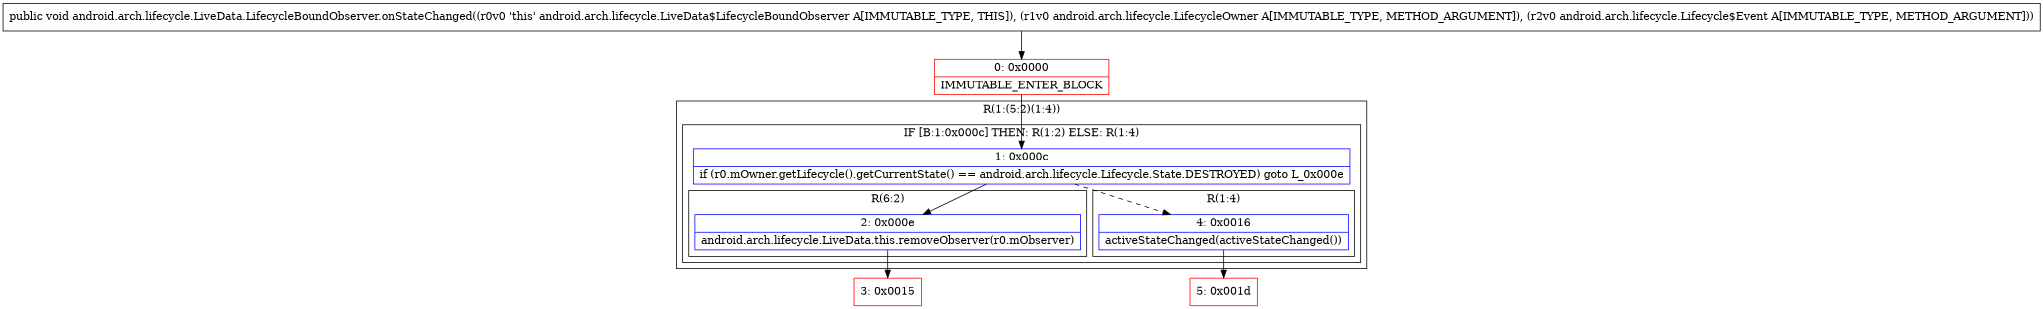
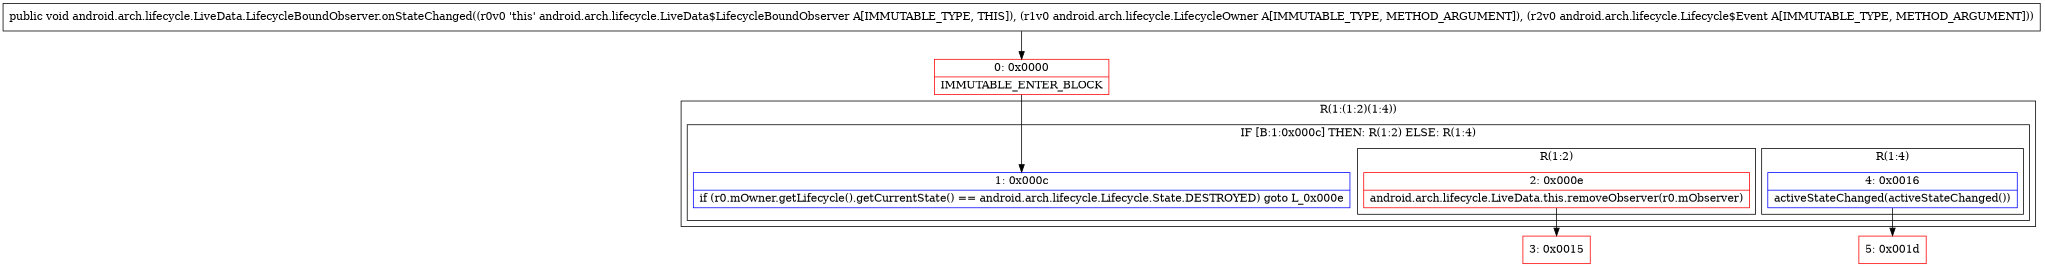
cluster "R(1:(5:2)(1:4))": label "R(1:(5:2)(1:4))" -> "R(1:(1:2)(1:4))"
edge "1: 0x000c" -> "2: 0x000e": removed
edge "1: 0x000c" -> "4: 0x0016": removed
cluster "R(6:2)": label "R(6:2)" -> "R(1:2)"
node "2: 0x000e": color blue -> red
